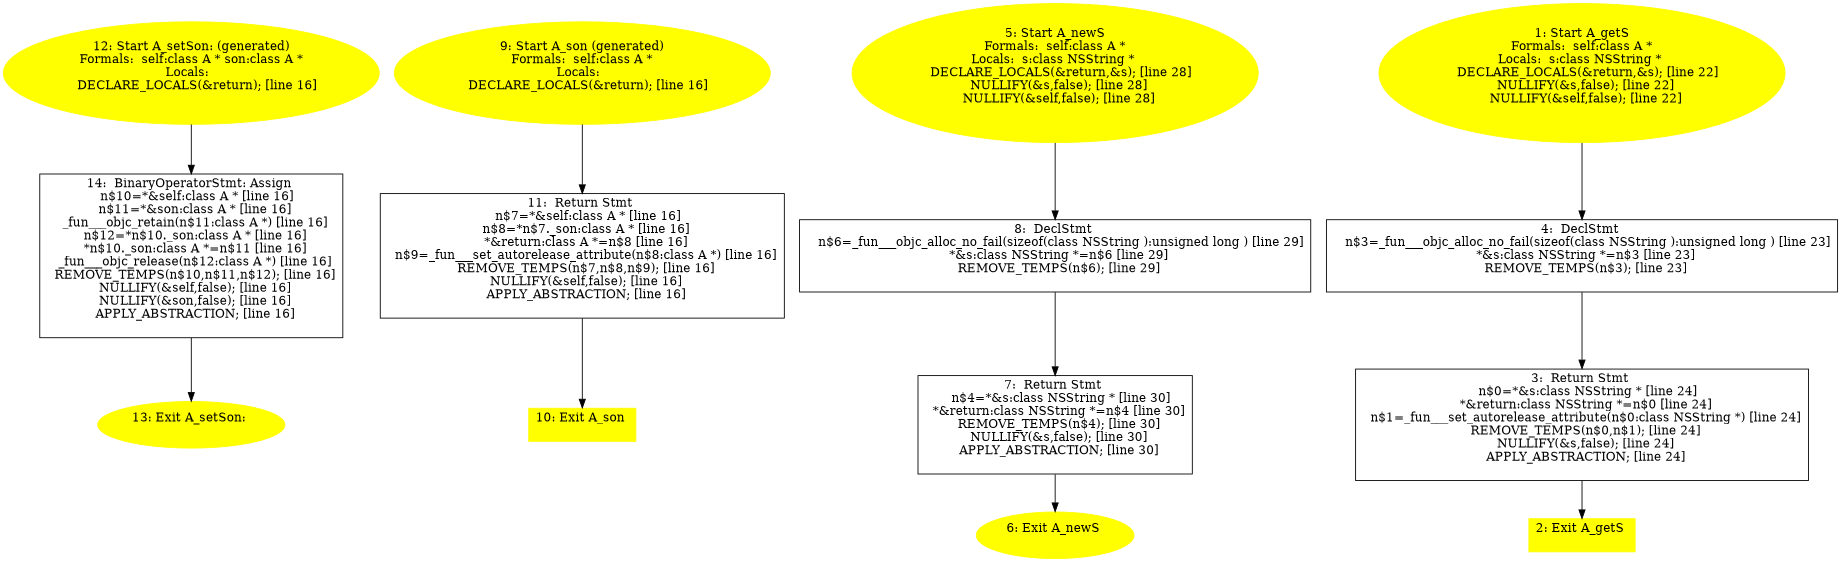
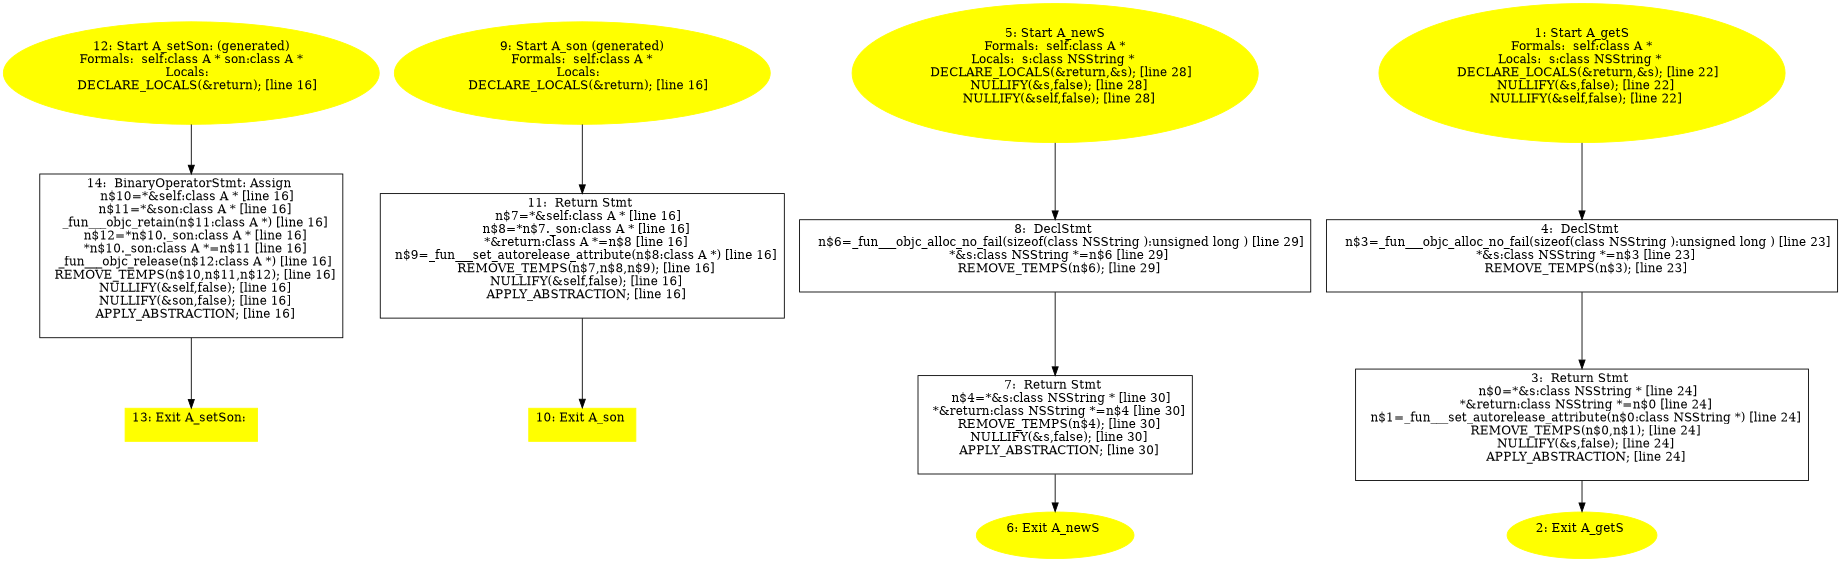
node "13: Exit A_setSon:": shape ellipse -> box
node "2: Exit A_getS": shape box -> ellipse
